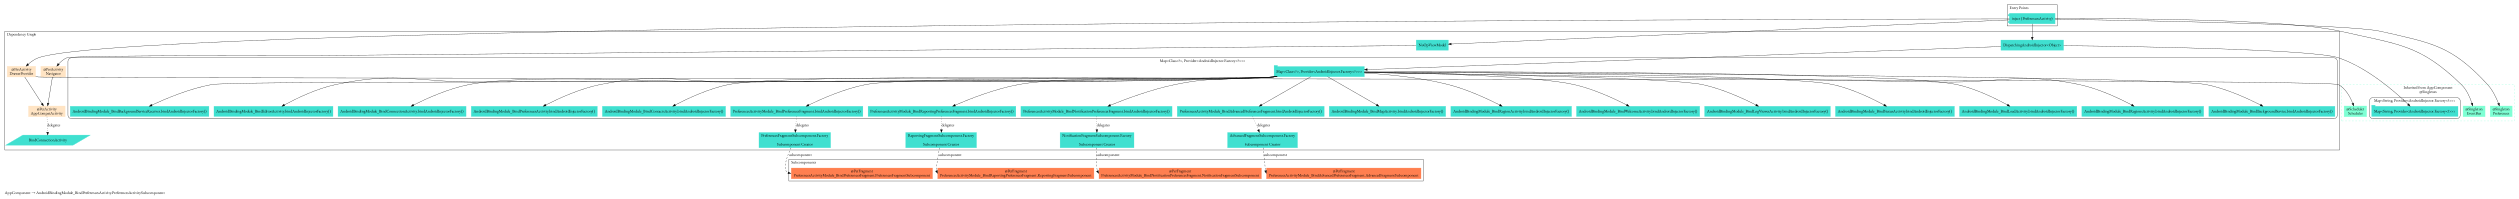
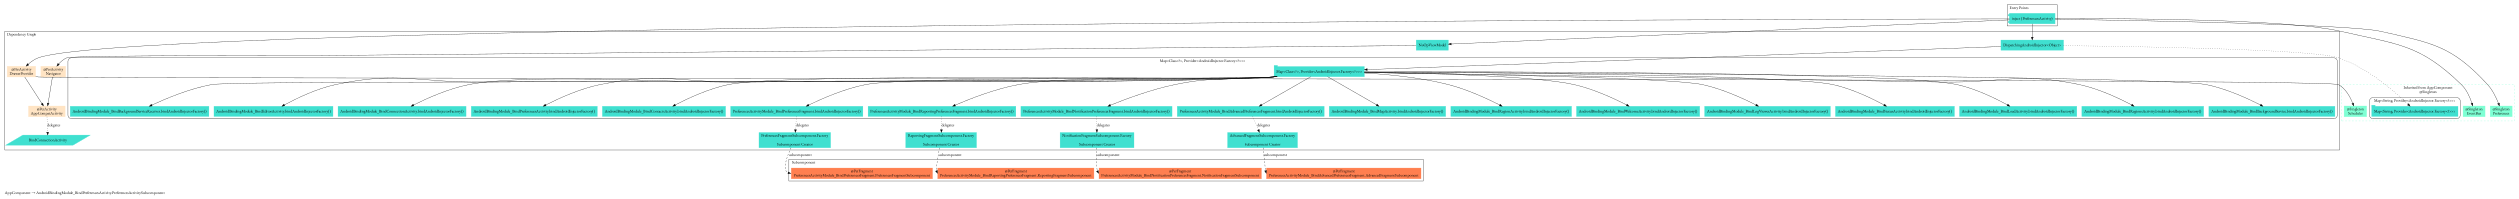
edge "DispatchingAndroidInjector<Object>" -> "Map<String, Provider<AndroidInjector.Factory<?>>>": style solid -> dotted
node "@Scheduler Scheduler": label "@Scheduler Scheduler" -> "@Singleton Scheduler"
cluster "Subcomponents": label "Subcomponents" -> "Subcomponent"
